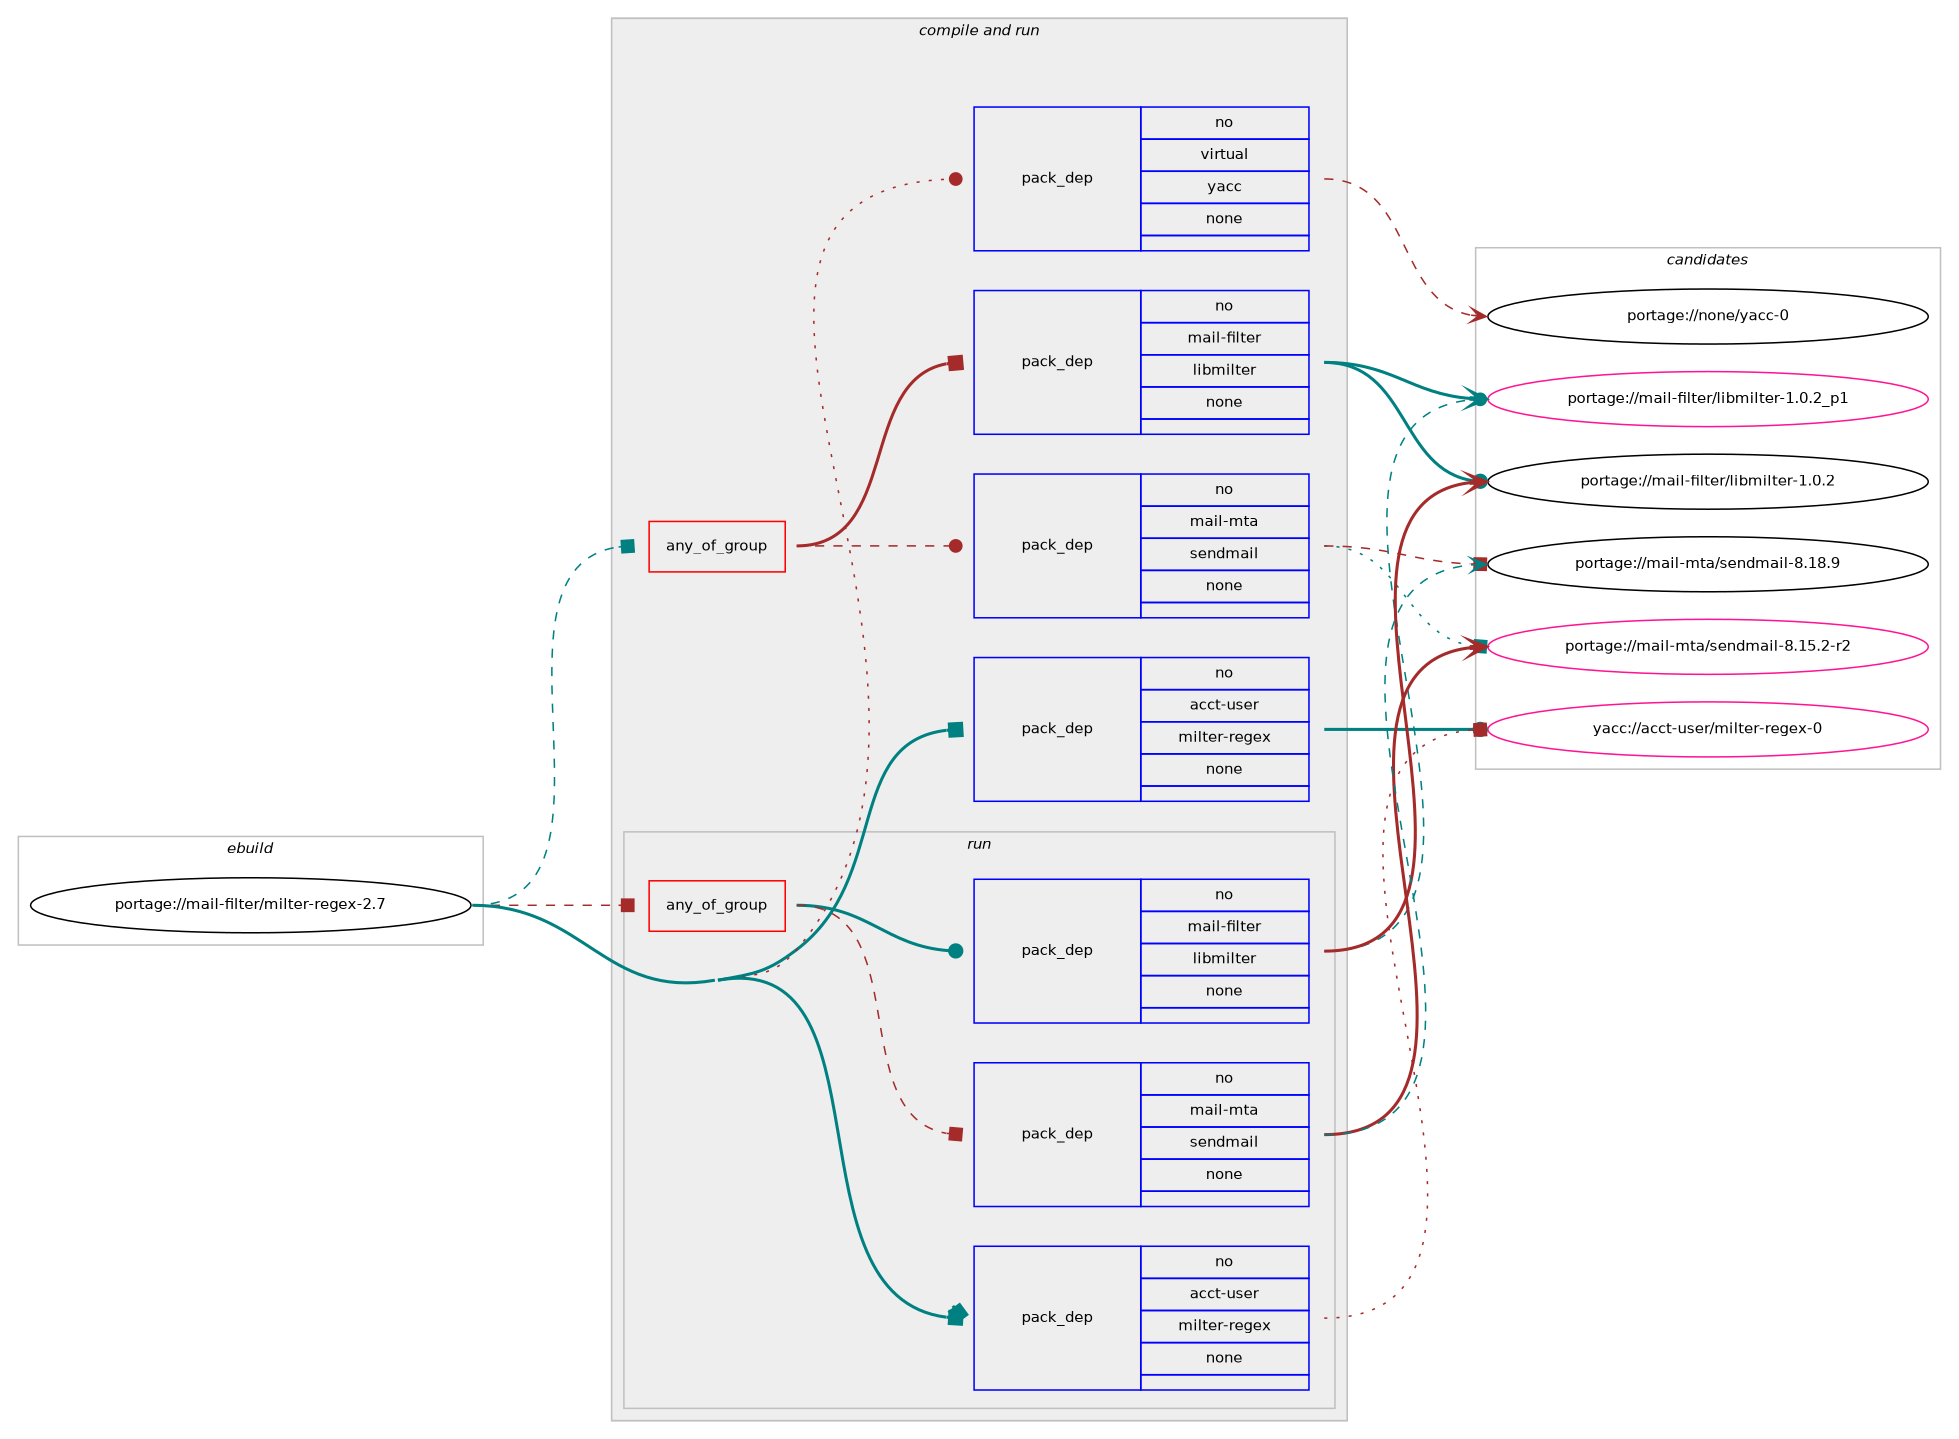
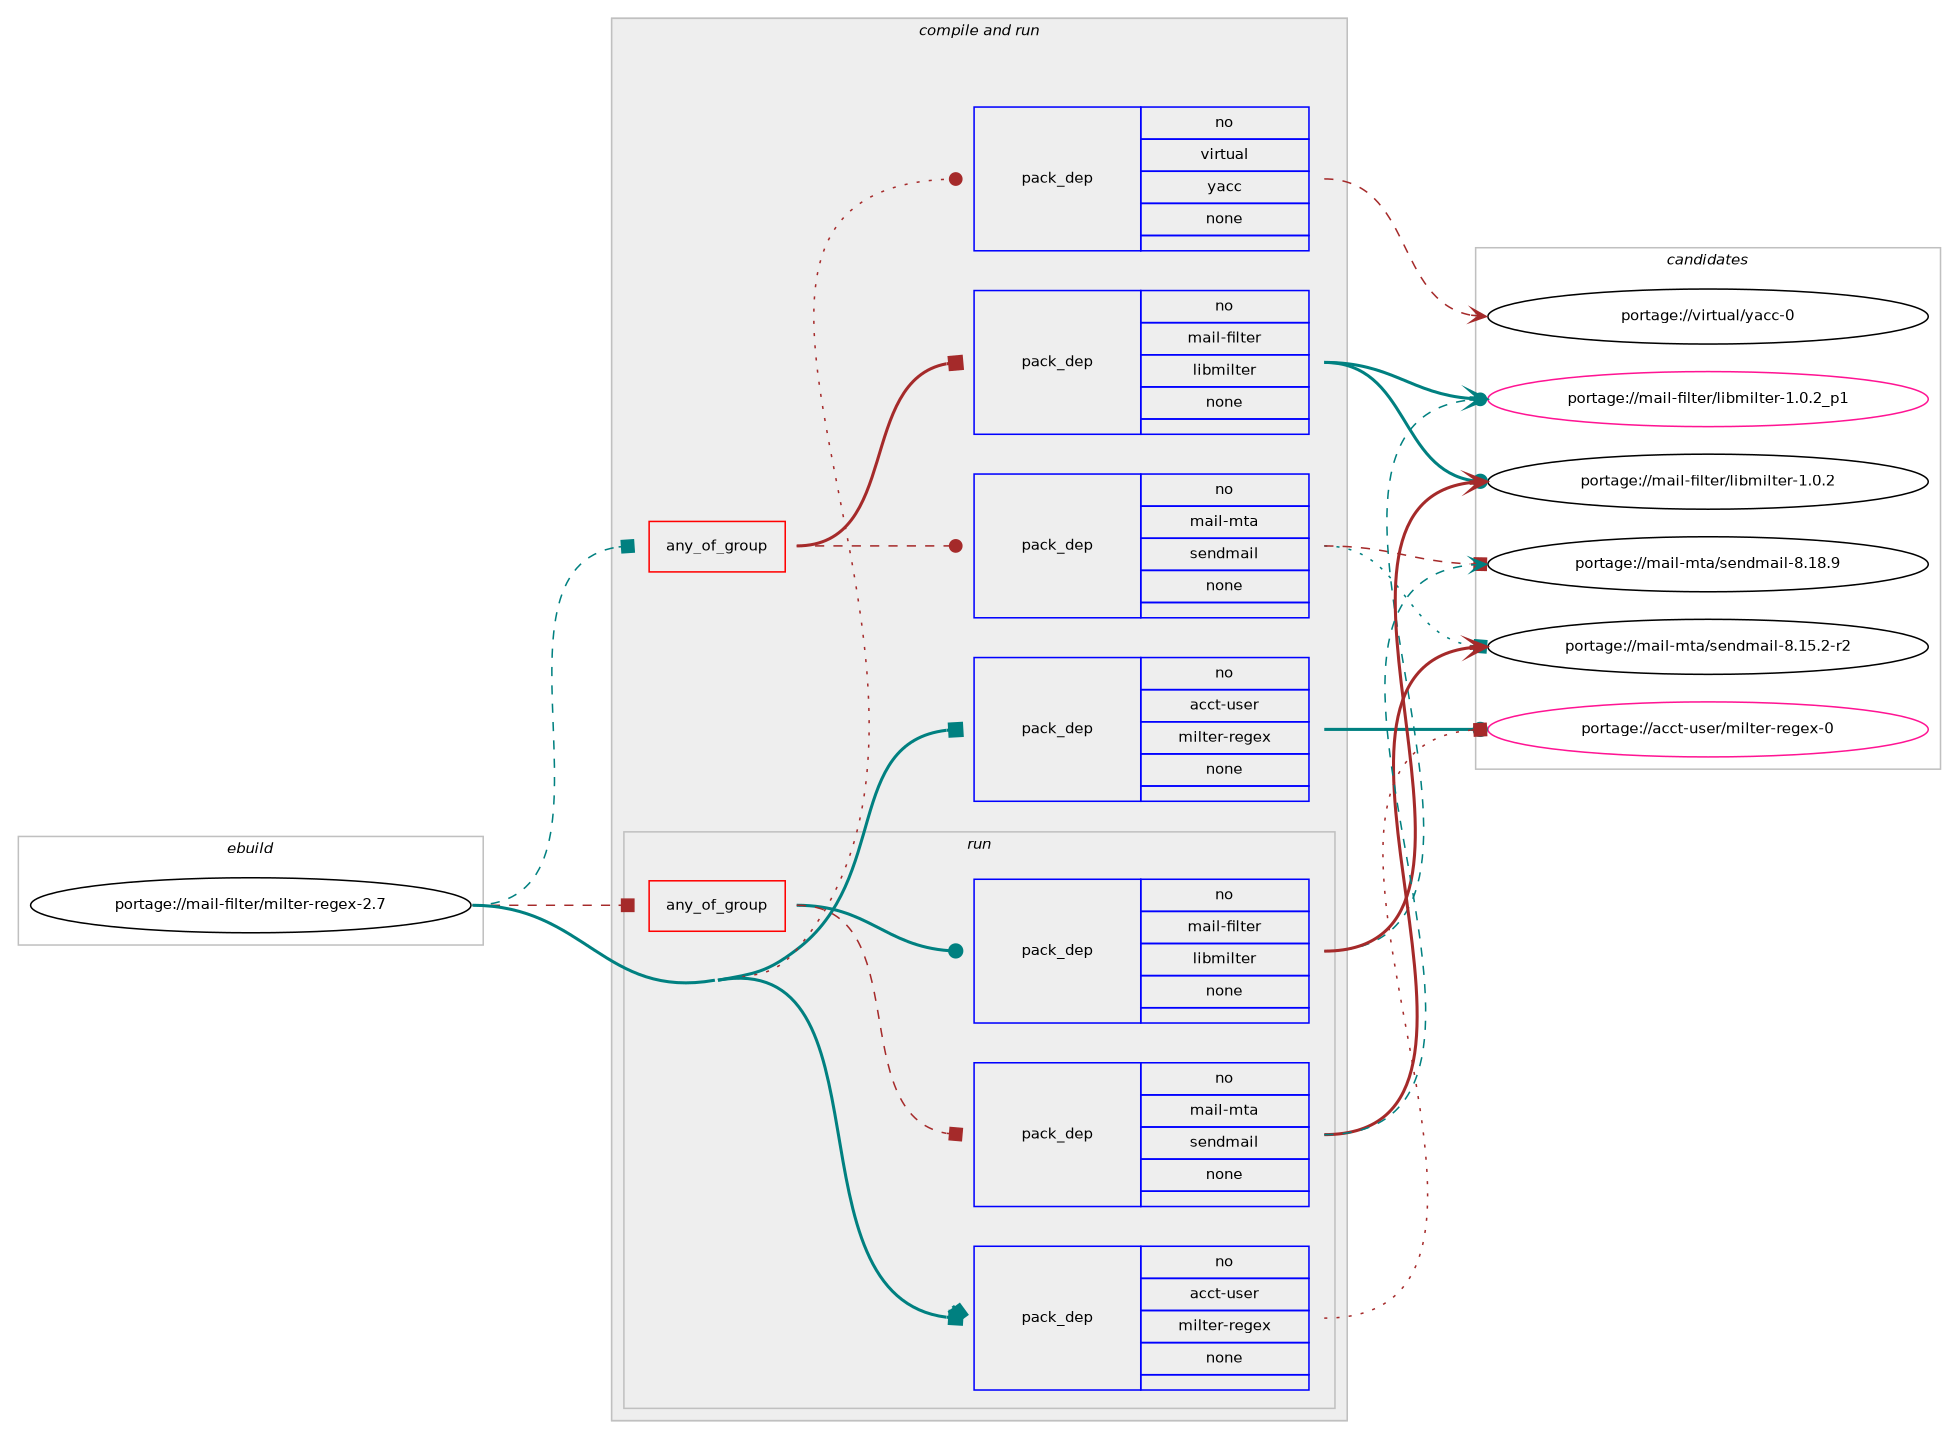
node "portage://none/yacc-0": label "portage://none/yacc-0" -> "portage://virtual/yacc-0"
node "portage://mail-mta/sendmail-8.15.2-r2": color deeppink -> black
node "yacc://acct-user/milter-regex-0": label "yacc://acct-user/milter-regex-0" -> "portage://acct-user/milter-regex-0"
